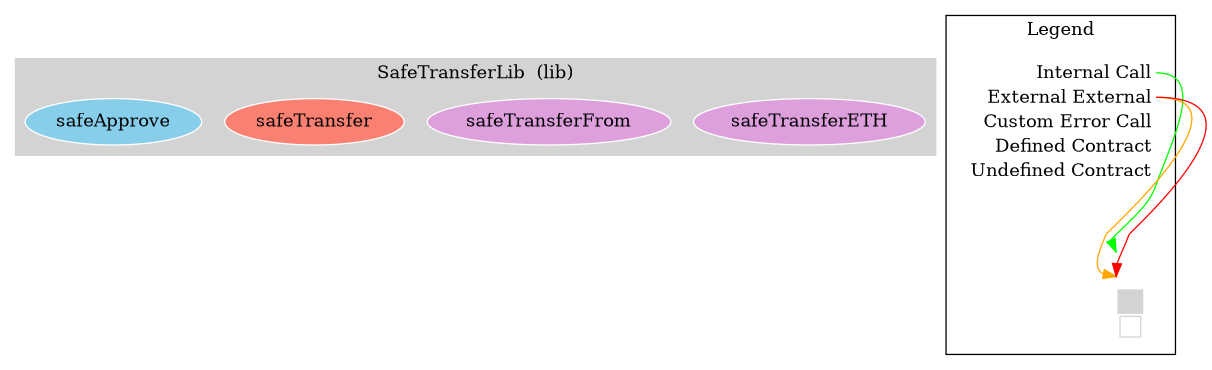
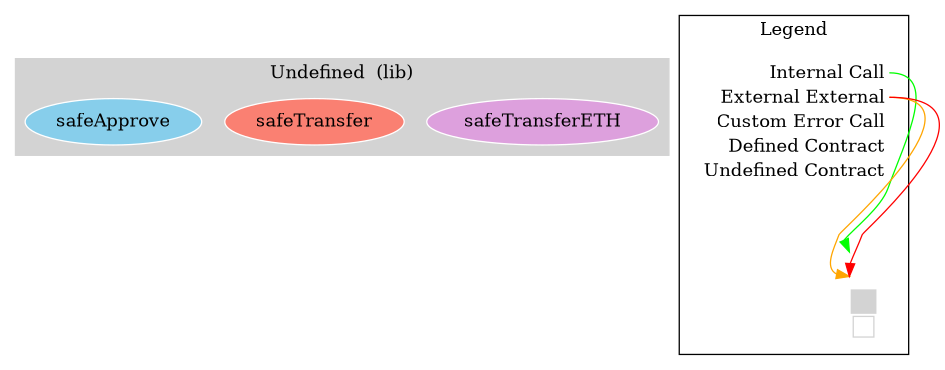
cluster "SafeTransferLib  (lib)": label "SafeTransferLib  (lib)" -> "Undefined  (lib)"
node "safeTransferFrom": removed
